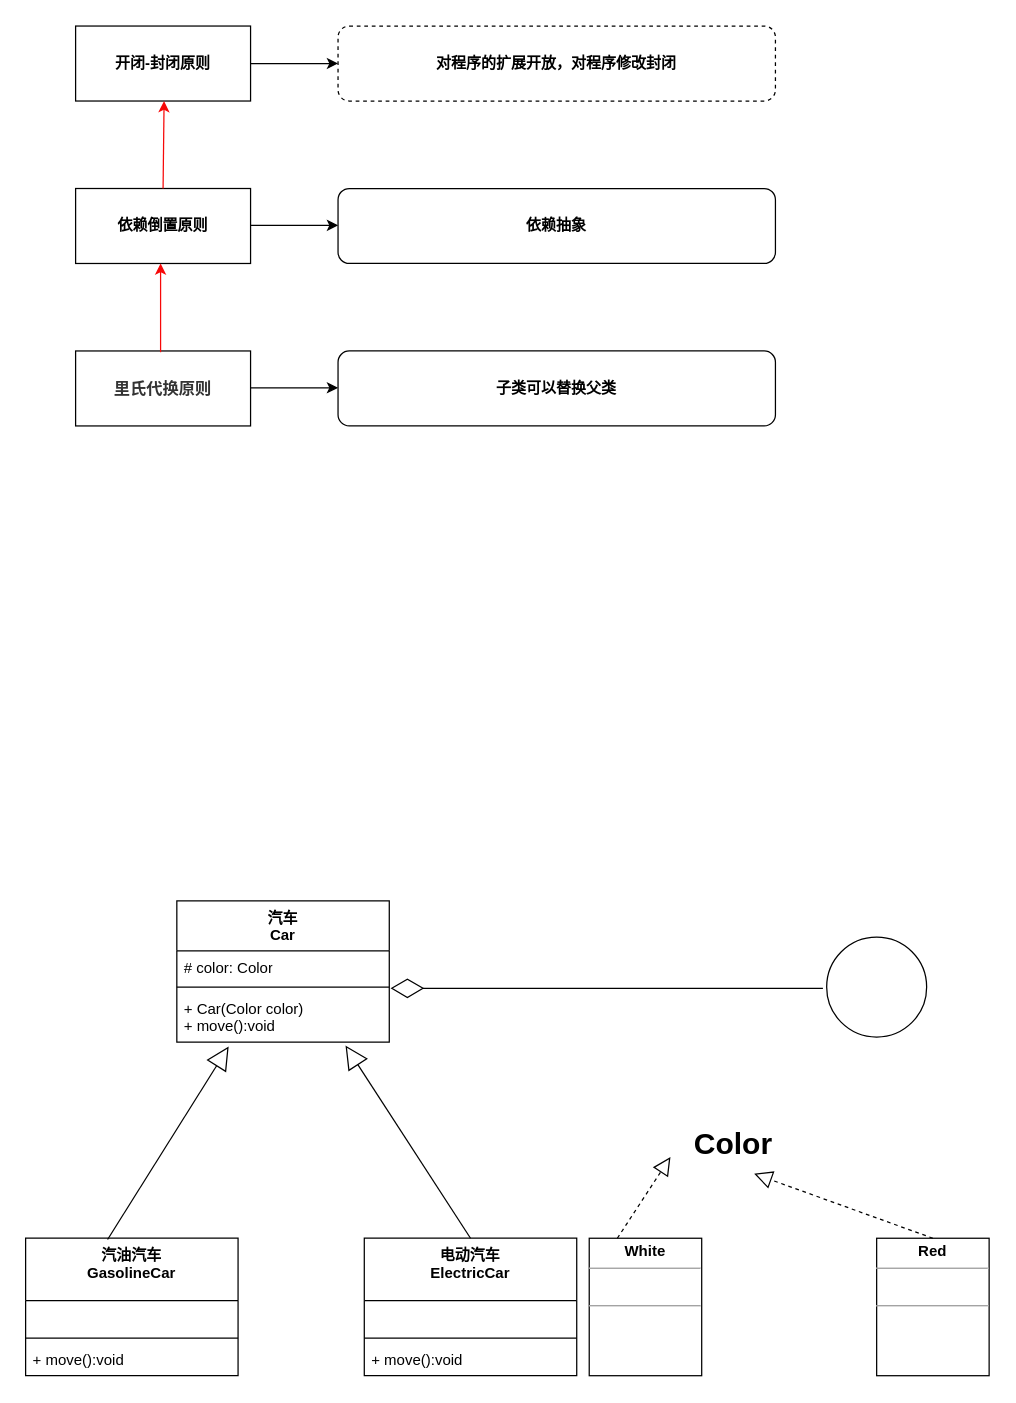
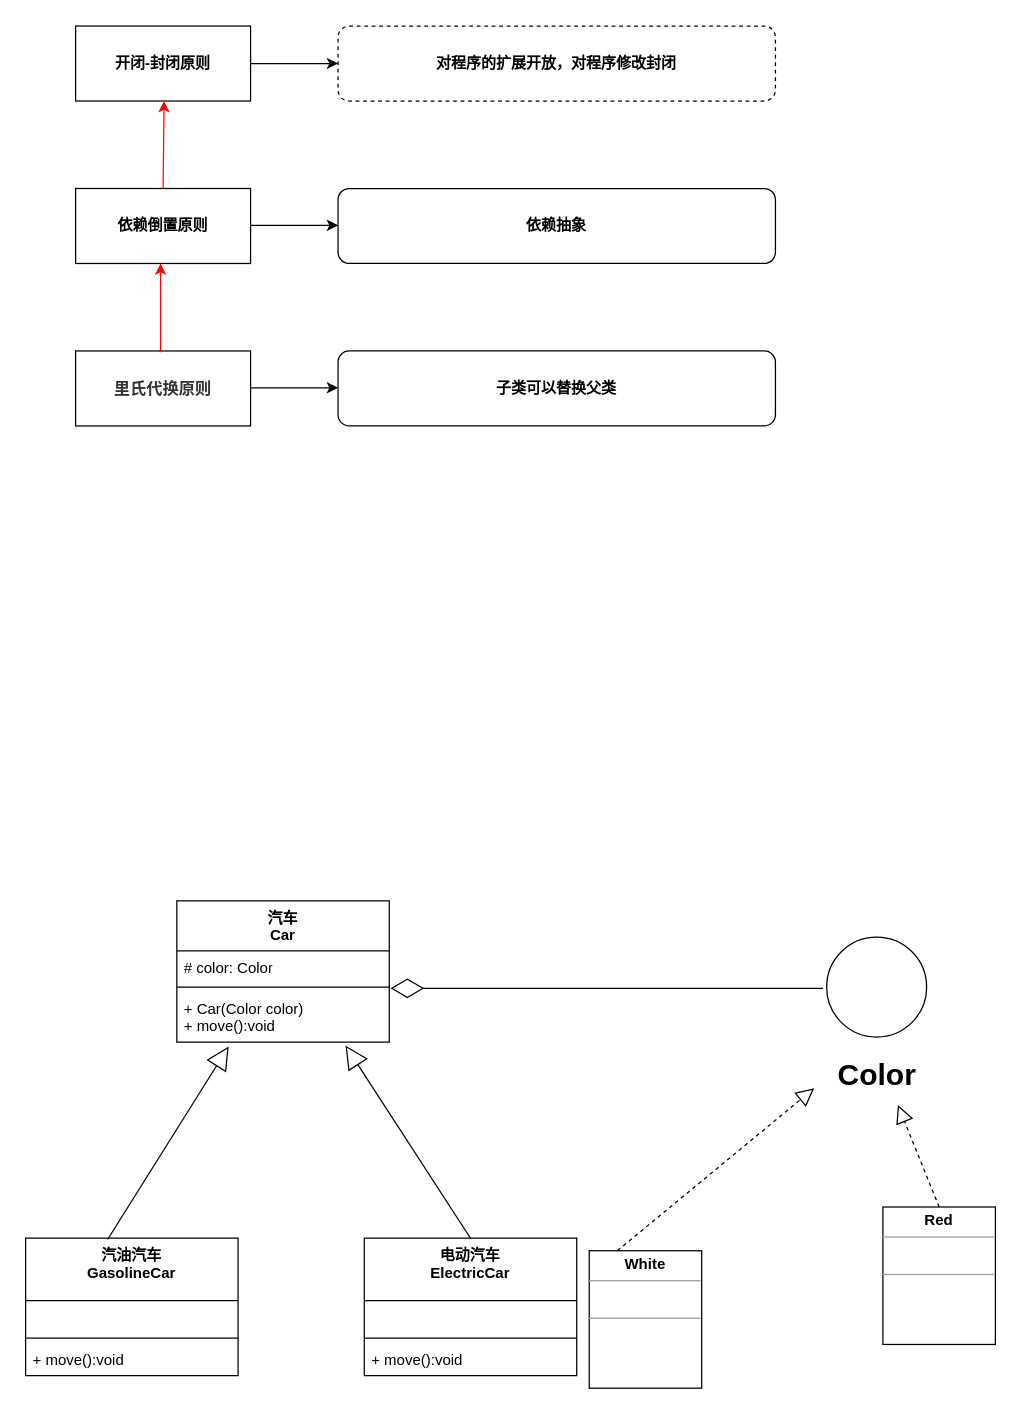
node "Color": moved (733, 1144) -> (877, 1076)
node "White": moved (646, 1307) -> (646, 1319)
node "Red": moved (933, 1307) -> (939, 1276)
